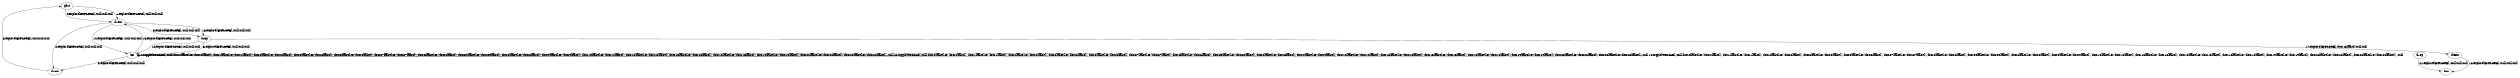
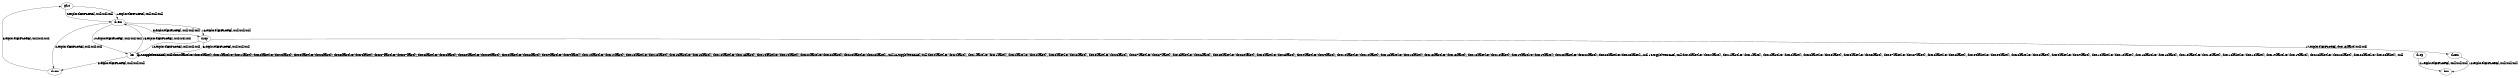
node "d45m": label "d45m" -> "d15m"
